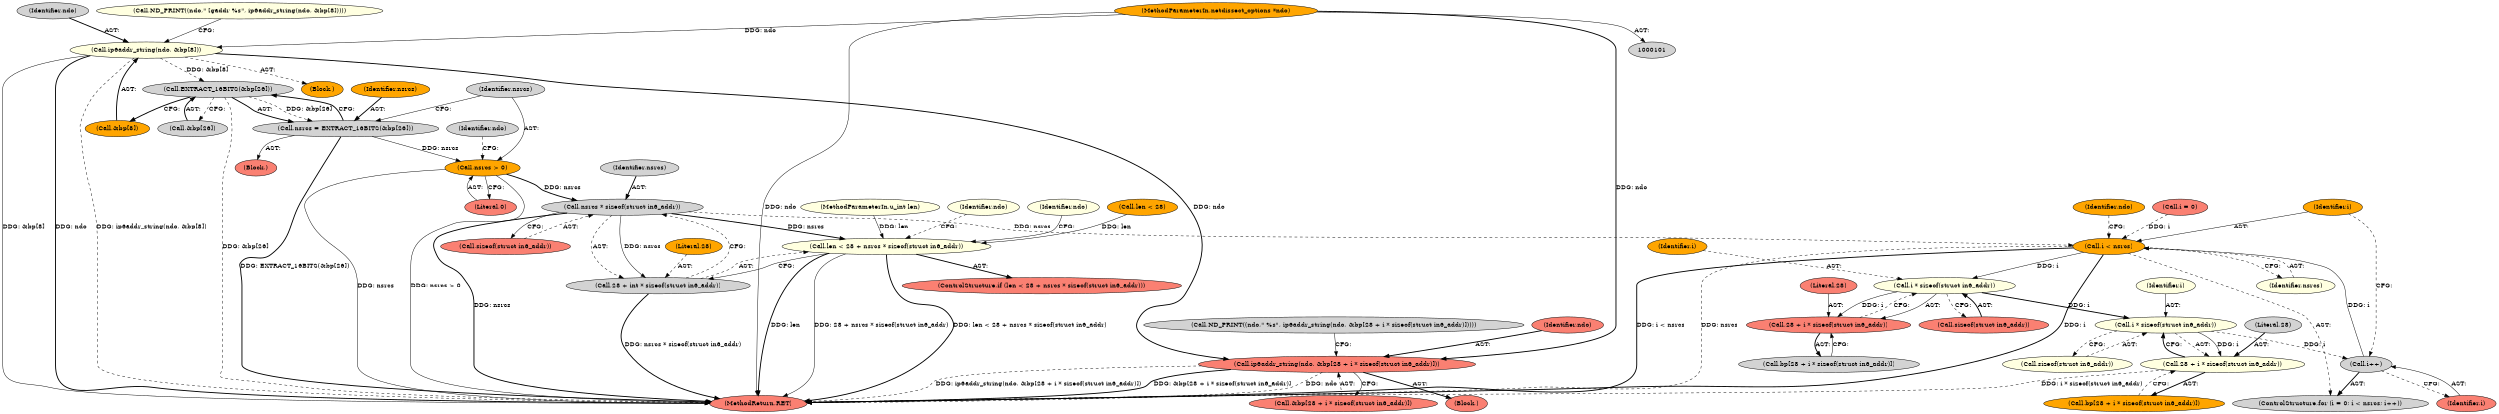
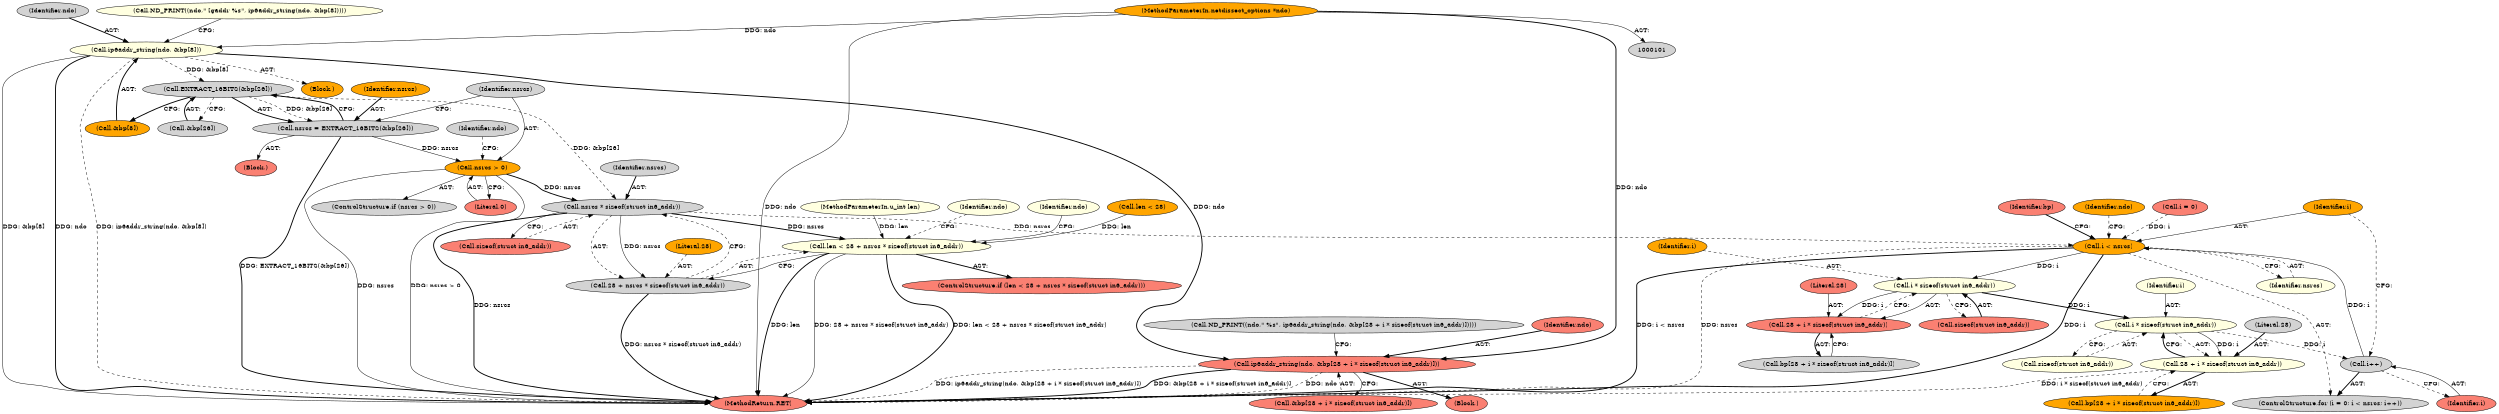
node "(ControlStructure,if (nsrcs > 0))": added
node "(Identifier,bp)": added
node "(Call,28 + int * sizeof(struct in6_addr))": label "(Call,28 + int * sizeof(struct in6_addr))" -> "(Call,28 + nsrcs * sizeof(struct in6_addr))"
edge "(Call,EXTRACT_16BITS(&bp[26]))" -> "(MethodReturn,RET)": now "(Call,EXTRACT_16BITS(&bp[26]))" -> "(Call,nsrcs * sizeof(struct in6_addr))"
